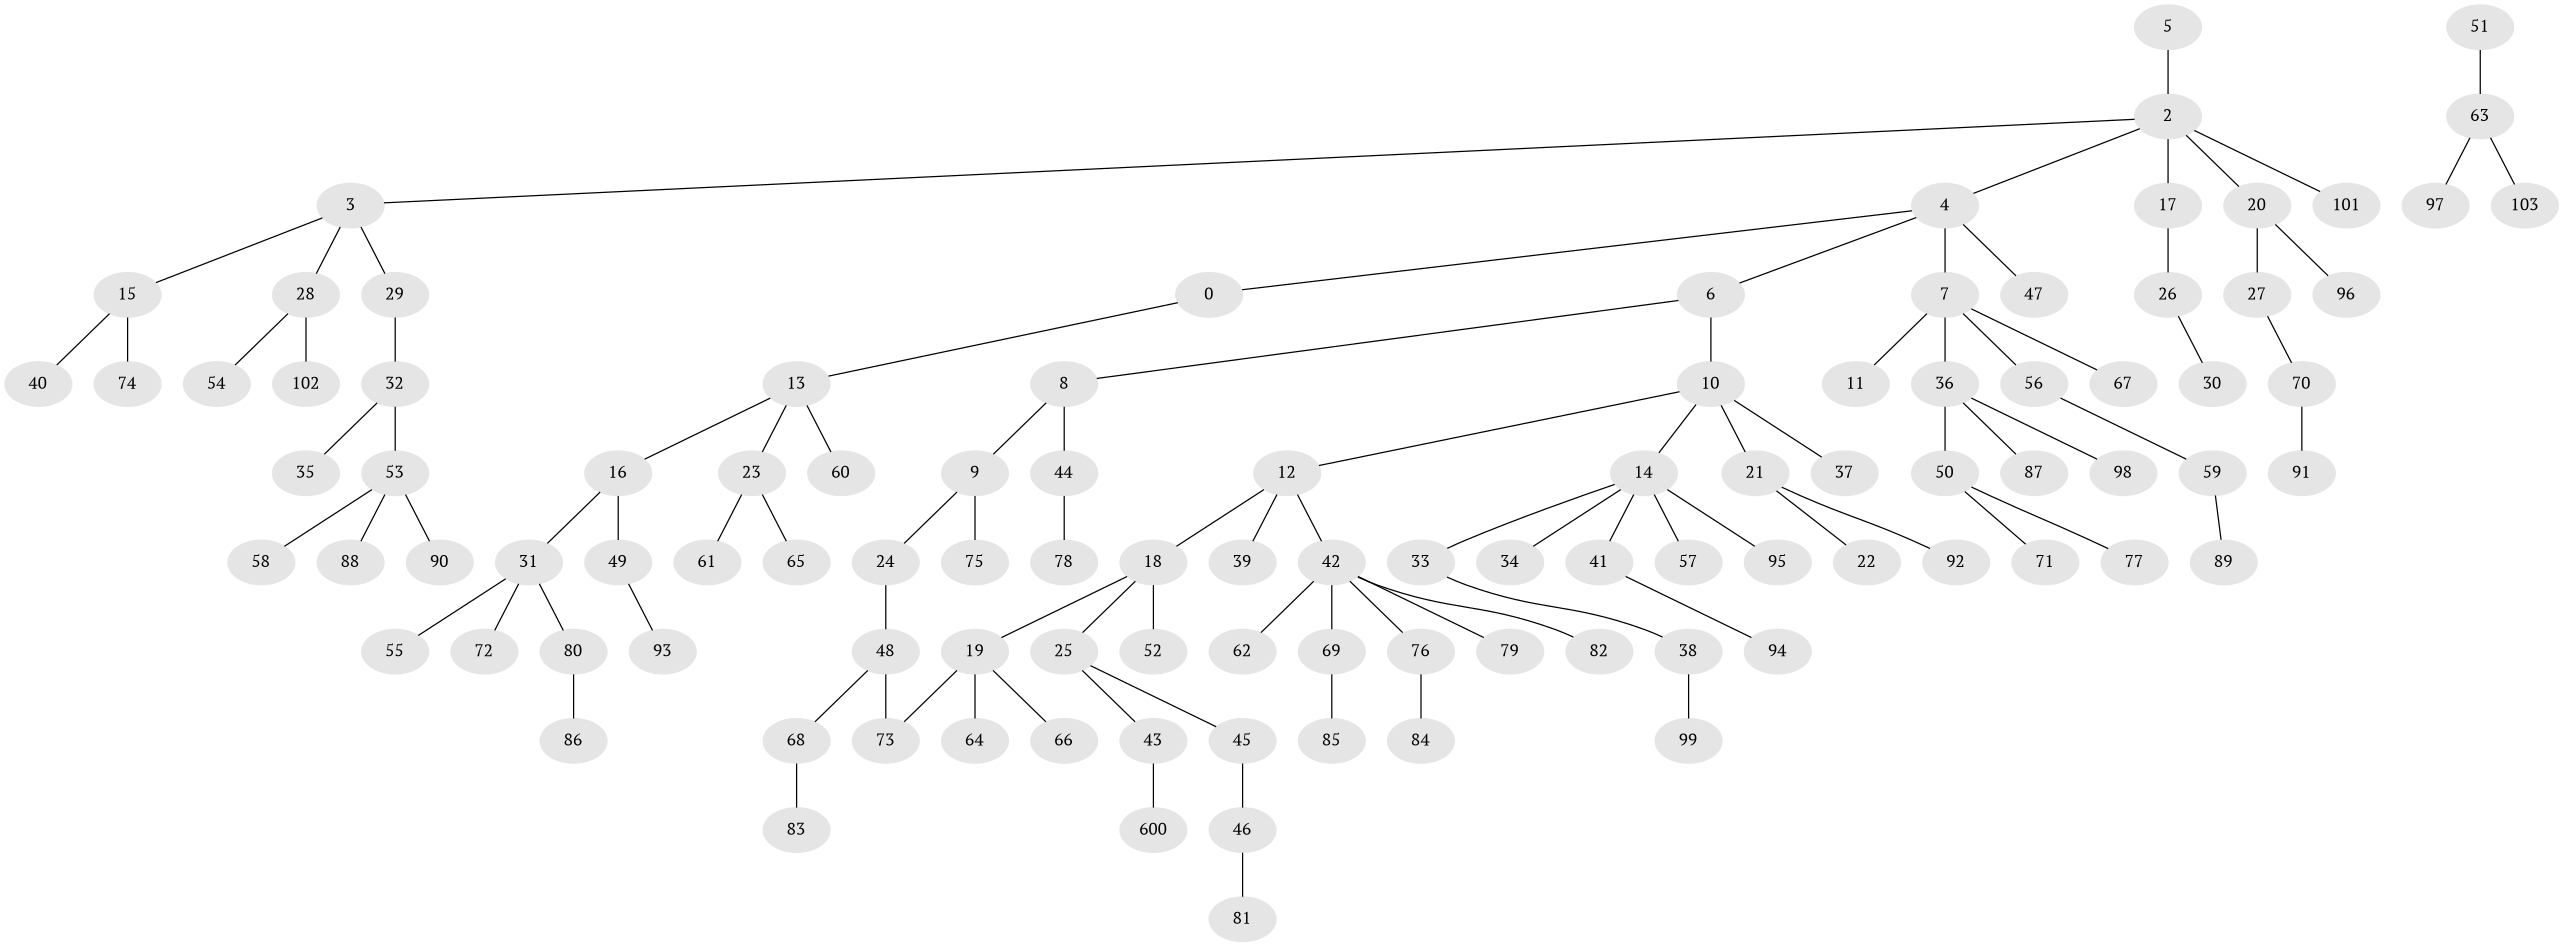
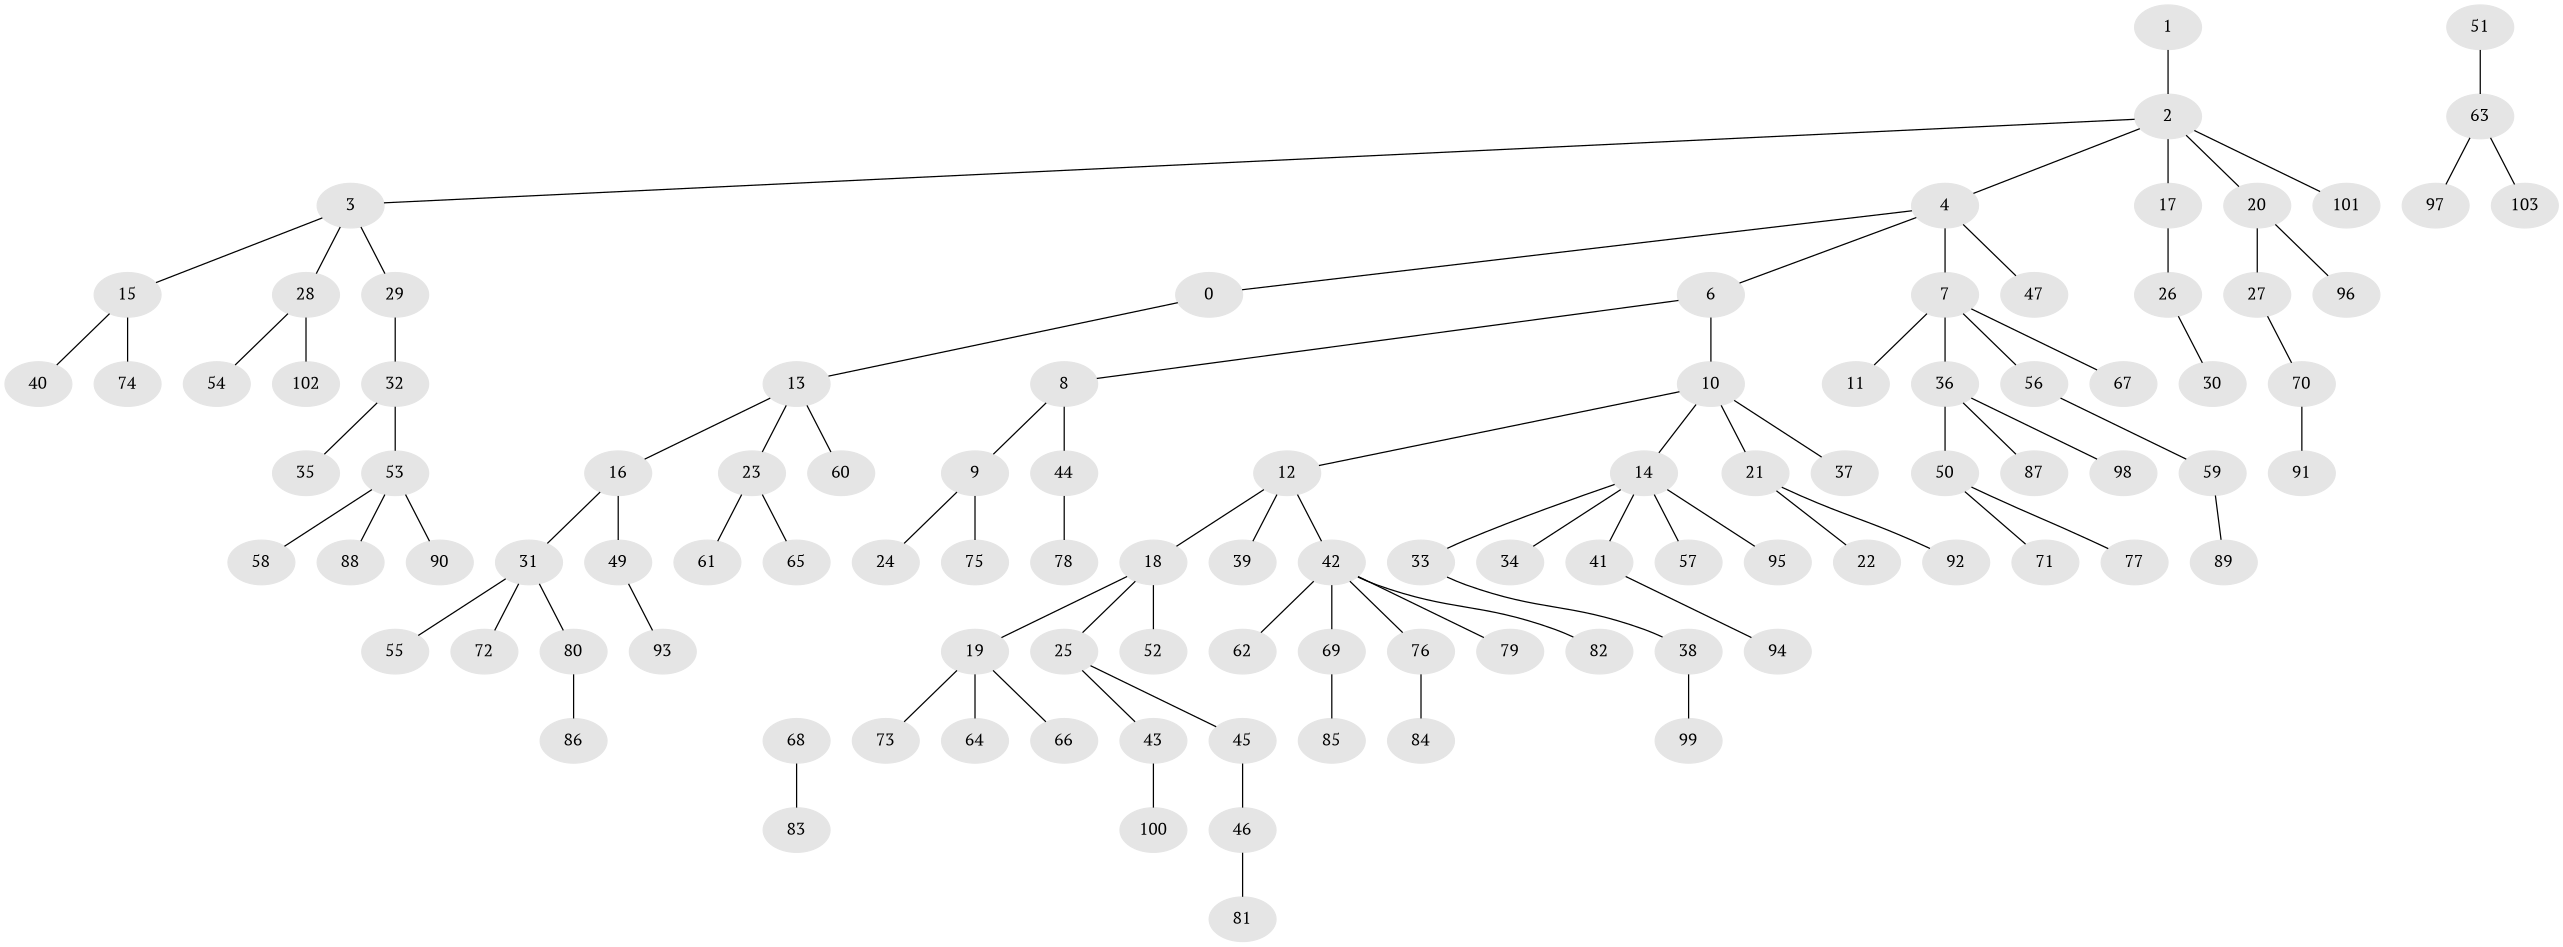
node "5": label "5" -> "1"
node "48": removed
node "600": label "600" -> "100"
